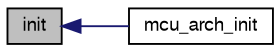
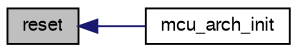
node "init": label "init" -> "reset"
